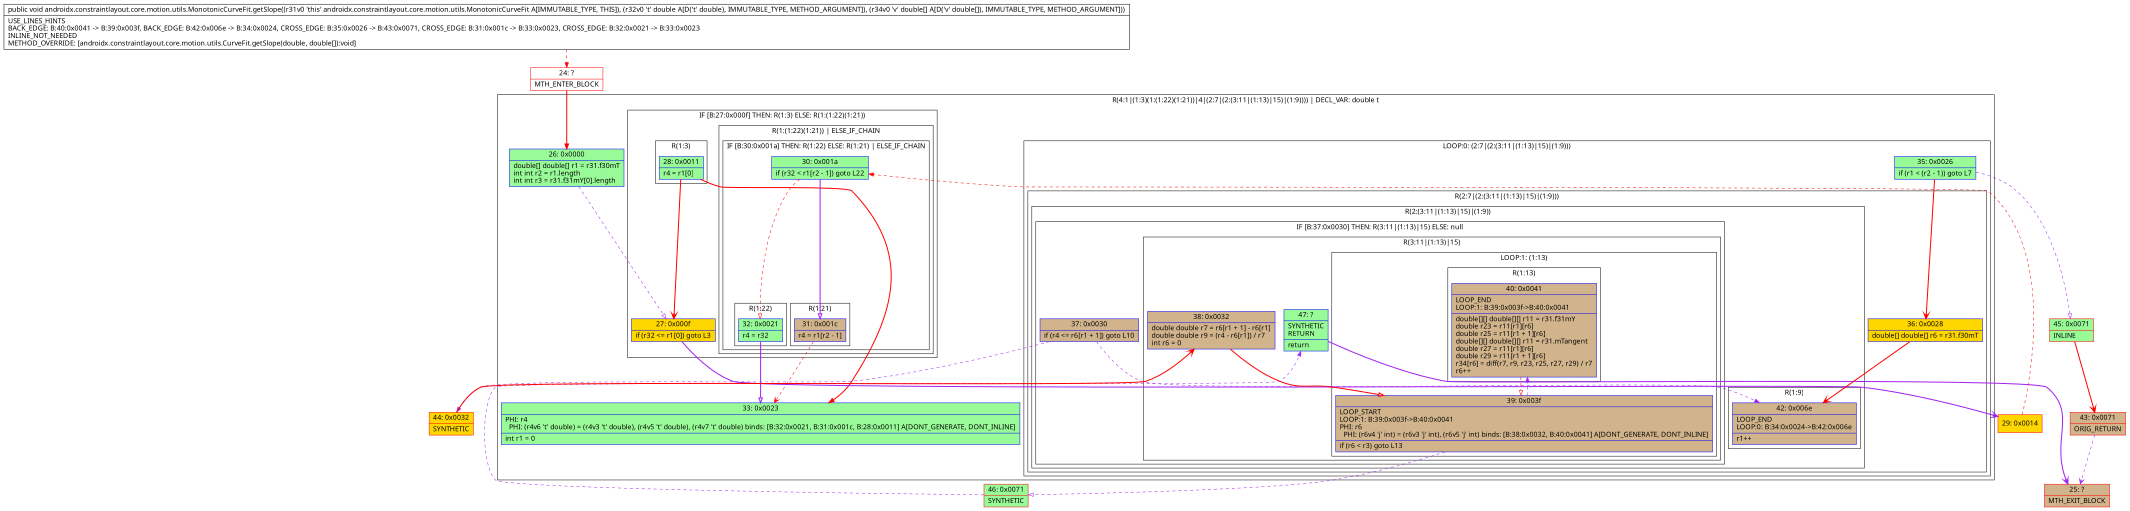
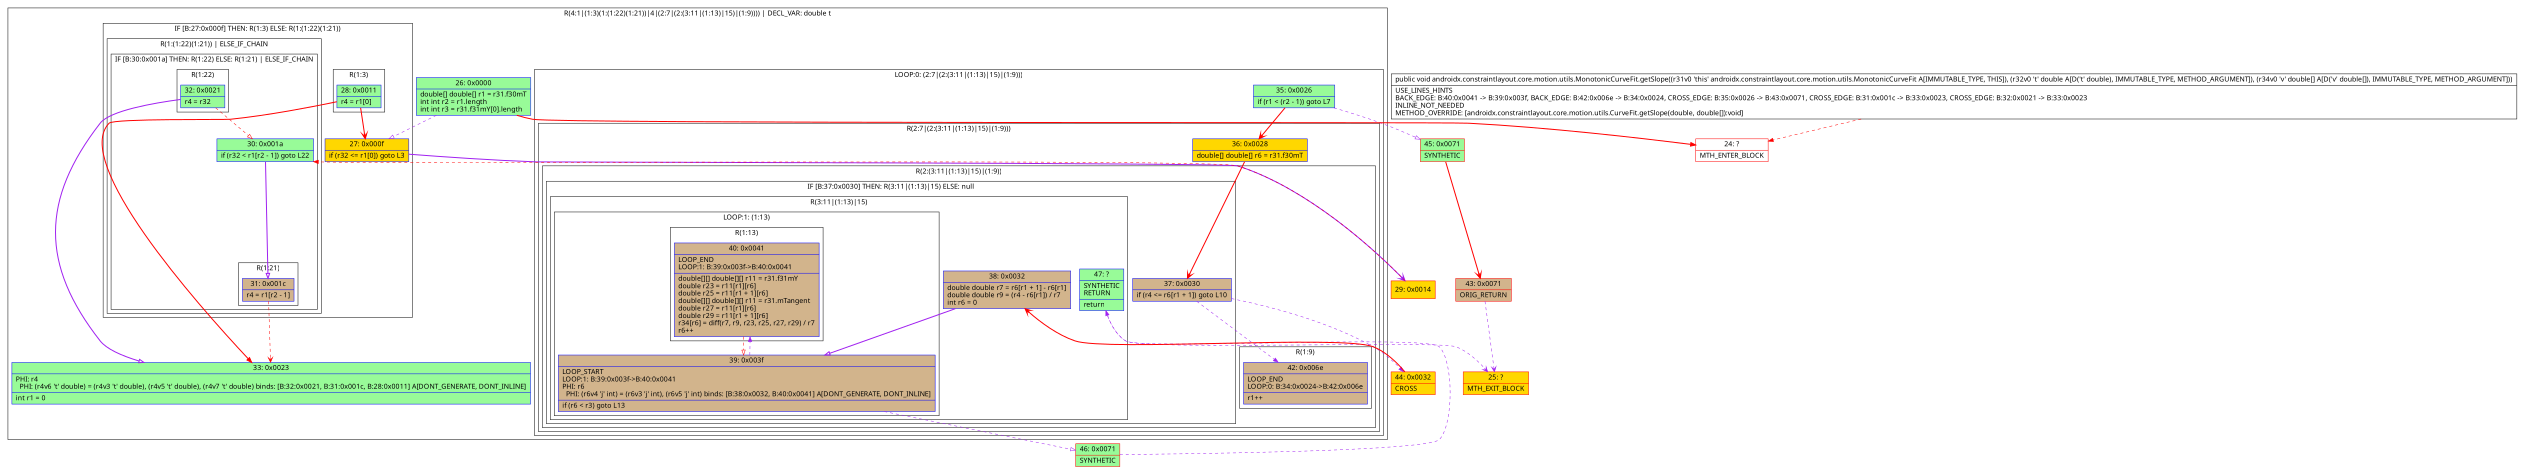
edge "24: ?" -> "26: 0x0000": reversed
edge "30: 0x001a" -> "32: 0x0021": reversed
node "45: 0x0071": text "INLINE" -> "SYNTHETIC"
edge "36: 0x0028" -> "42: 0x006e": now "36: 0x0028" -> "37: 0x0030"
edge "47: ?" -> "25: ?": style bold -> dashed
edge "38: 0x0032" -> "39: 0x003f": color red -> purple
node "44: 0x0032": text "SYNTHETIC" -> "CROSS"
node "25: ?": fillcolor tan -> gold
